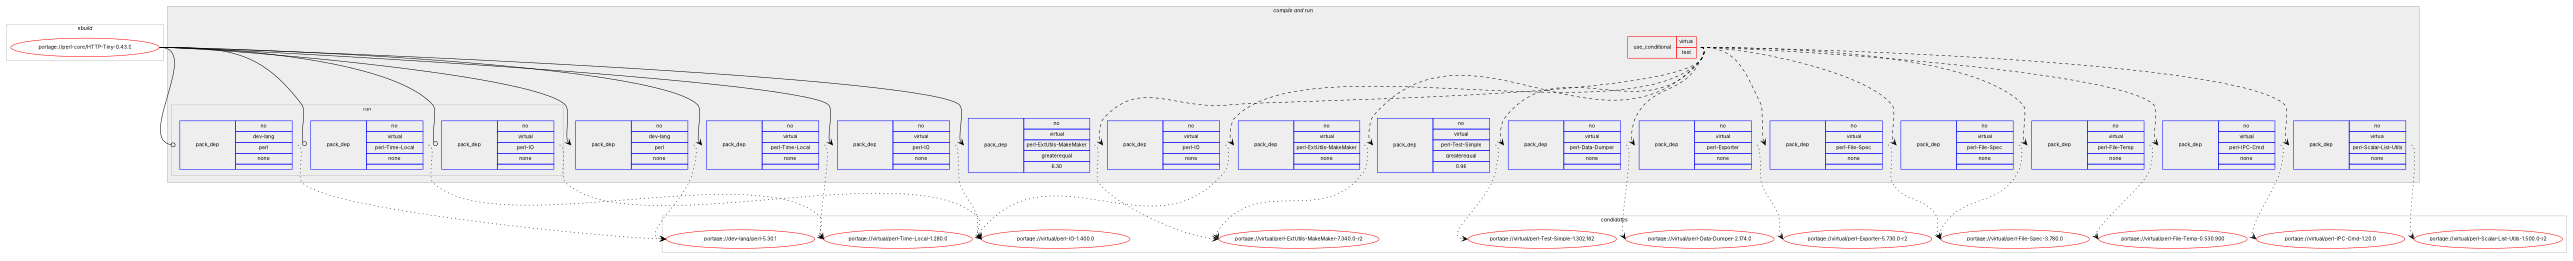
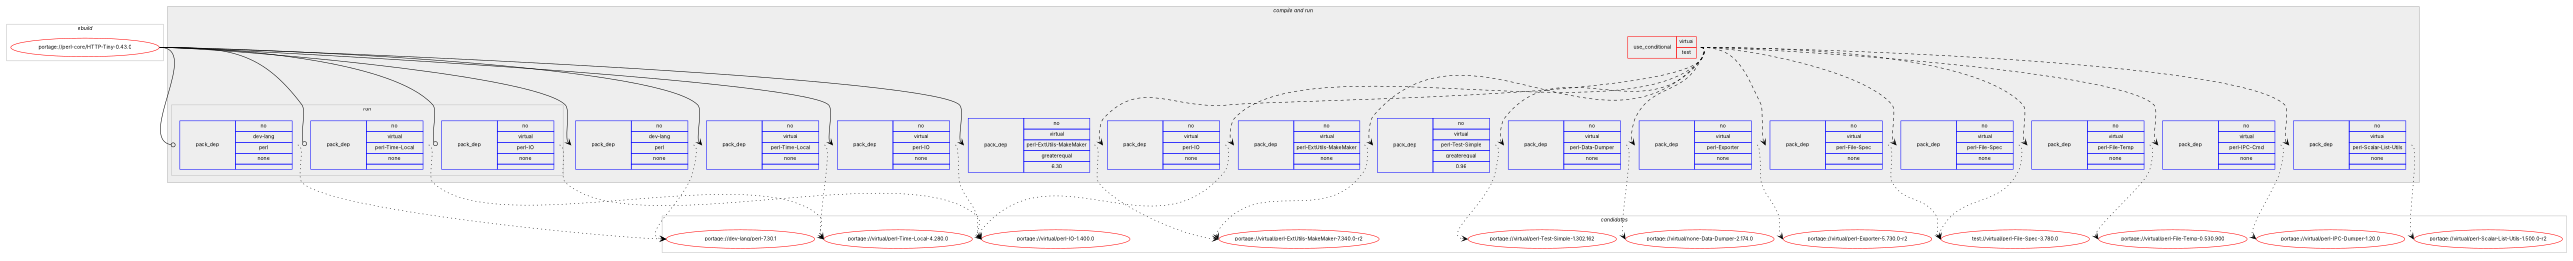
node "portage://dev-lang/perl-5.30.1": label "portage://dev-lang/perl-5.30.1" -> "portage://dev-lang/perl-7.30.1"
node "portage://virtual/perl-Time-Local-1.280.0": label "portage://virtual/perl-Time-Local-1.280.0" -> "portage://virtual/perl-Time-Local-4.280.0"
node "portage://virtual/perl-Data-Dumper-2.174.0": label "portage://virtual/perl-Data-Dumper-2.174.0" -> "portage://virtual/none-Data-Dumper-2.174.0"
node "portage://virtual/perl-File-Spec-3.780.0": label "portage://virtual/perl-File-Spec-3.780.0" -> "test://virtual/perl-File-Spec-3.780.0"
node "portage://virtual/perl-IPC-Cmd-1.20.0": label "portage://virtual/perl-IPC-Cmd-1.20.0" -> "portage://virtual/perl-IPC-Dumper-1.20.0"
